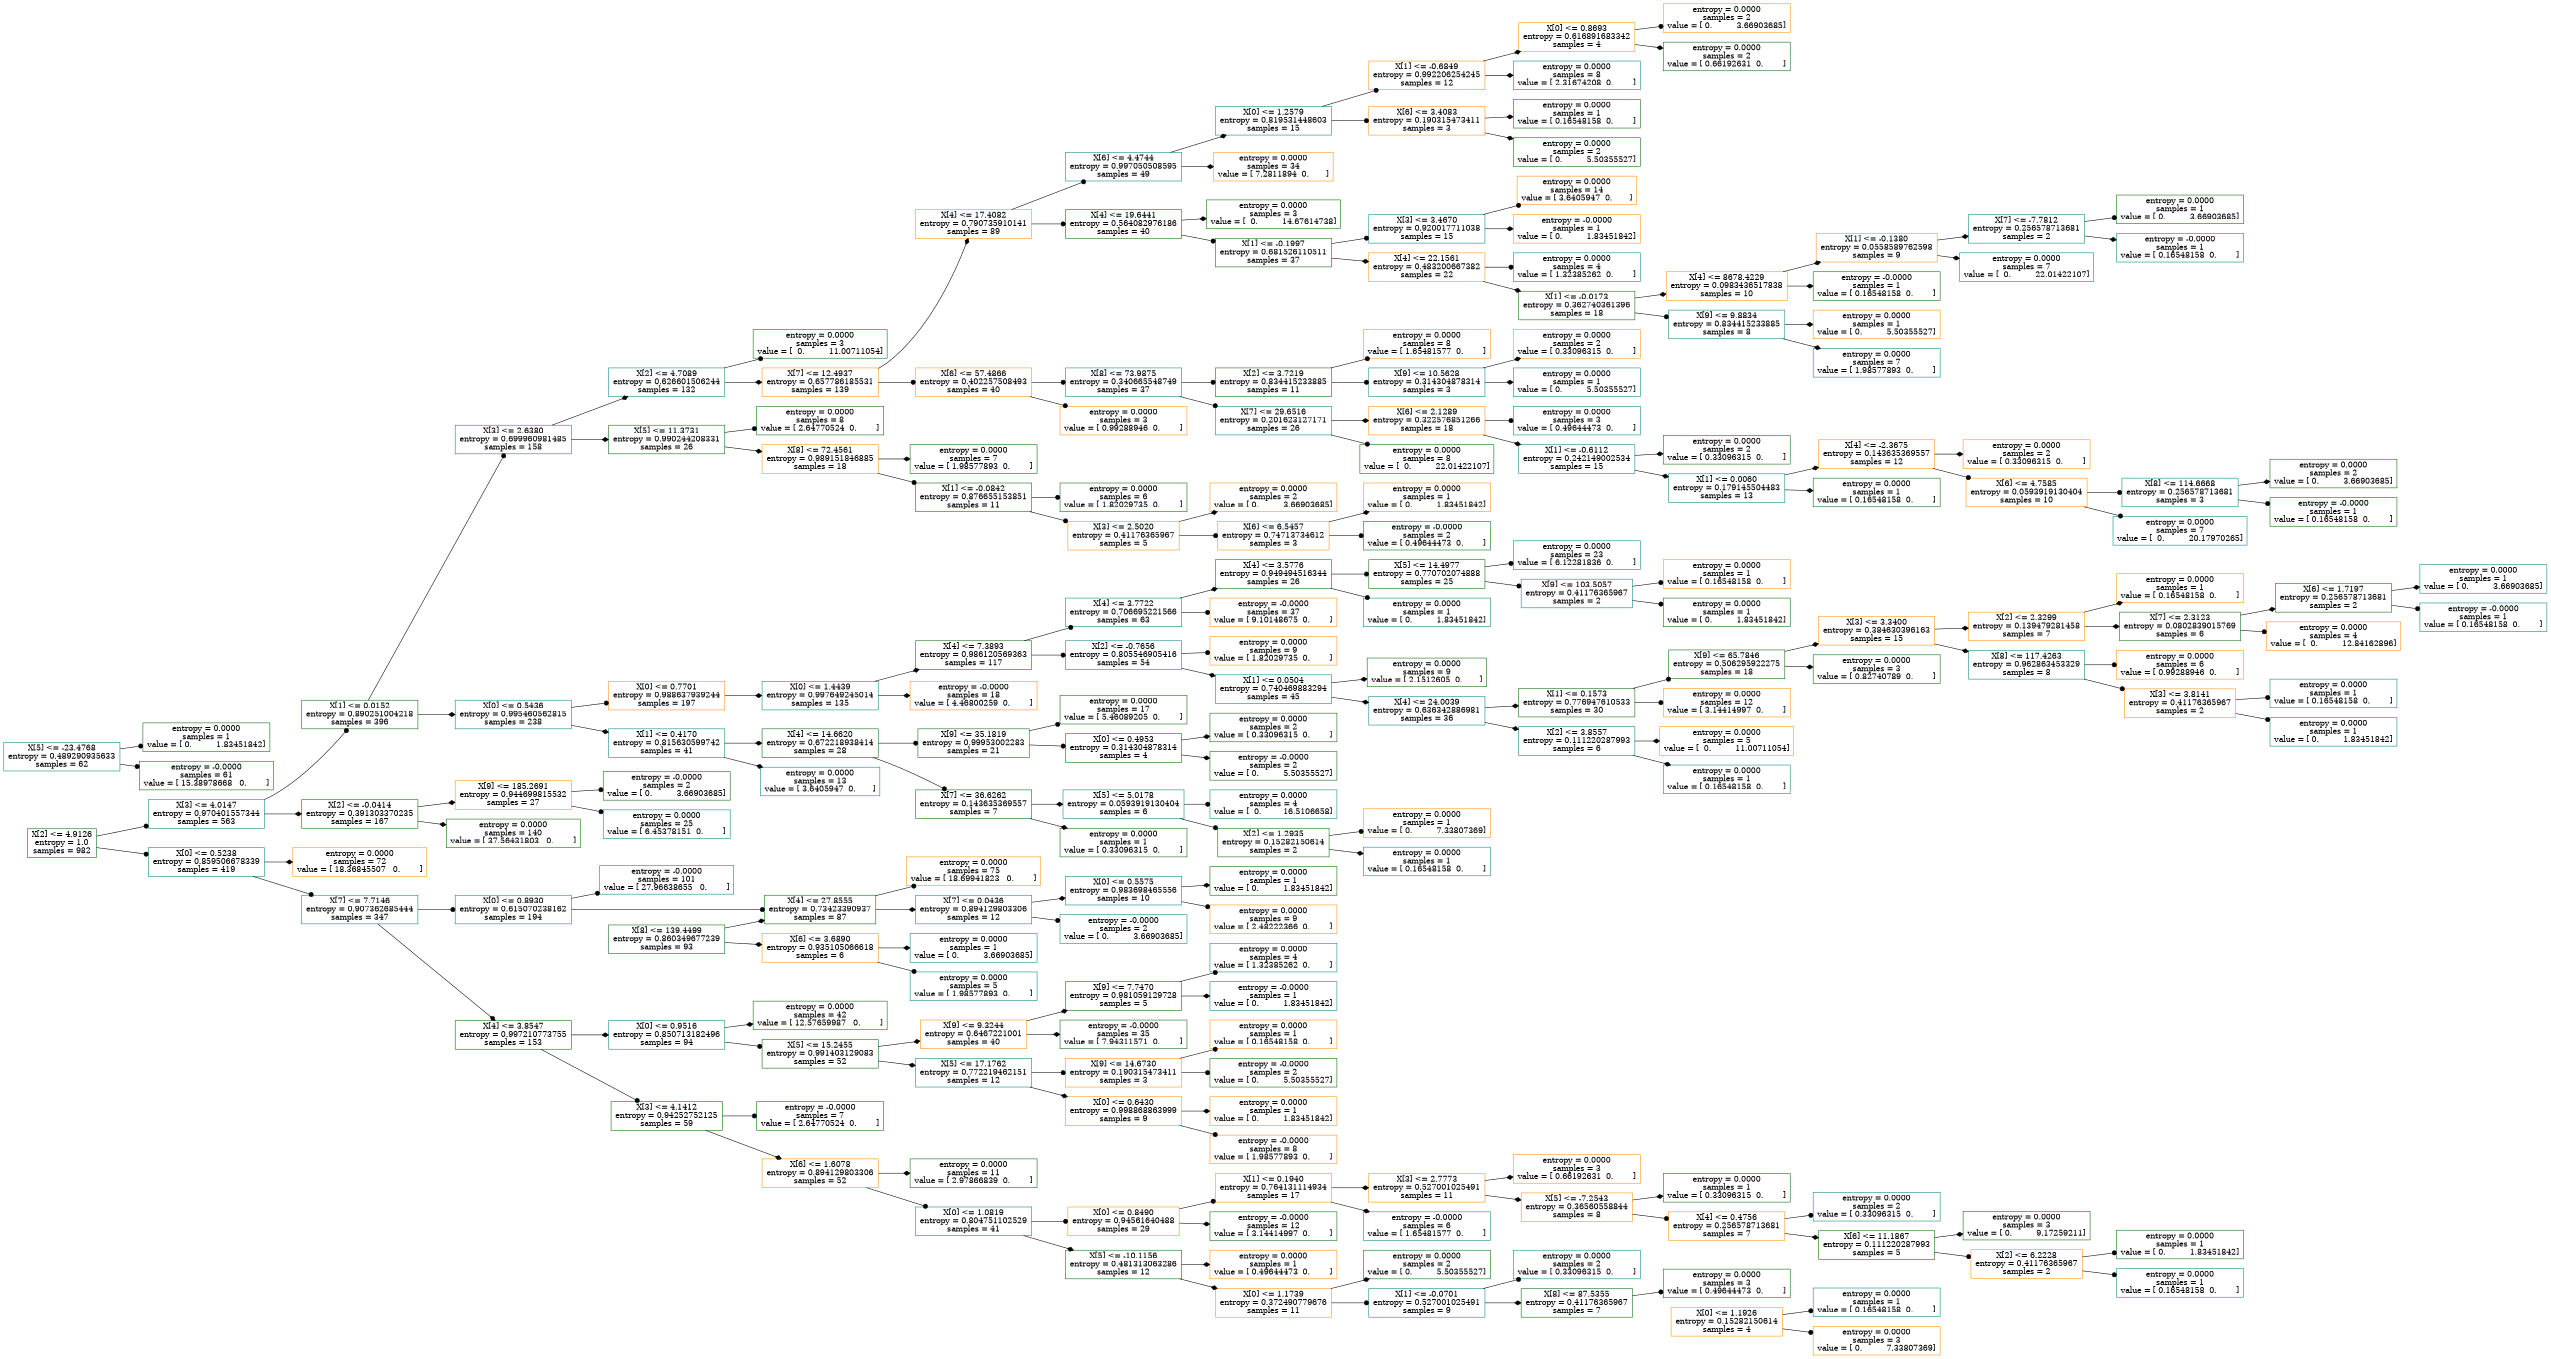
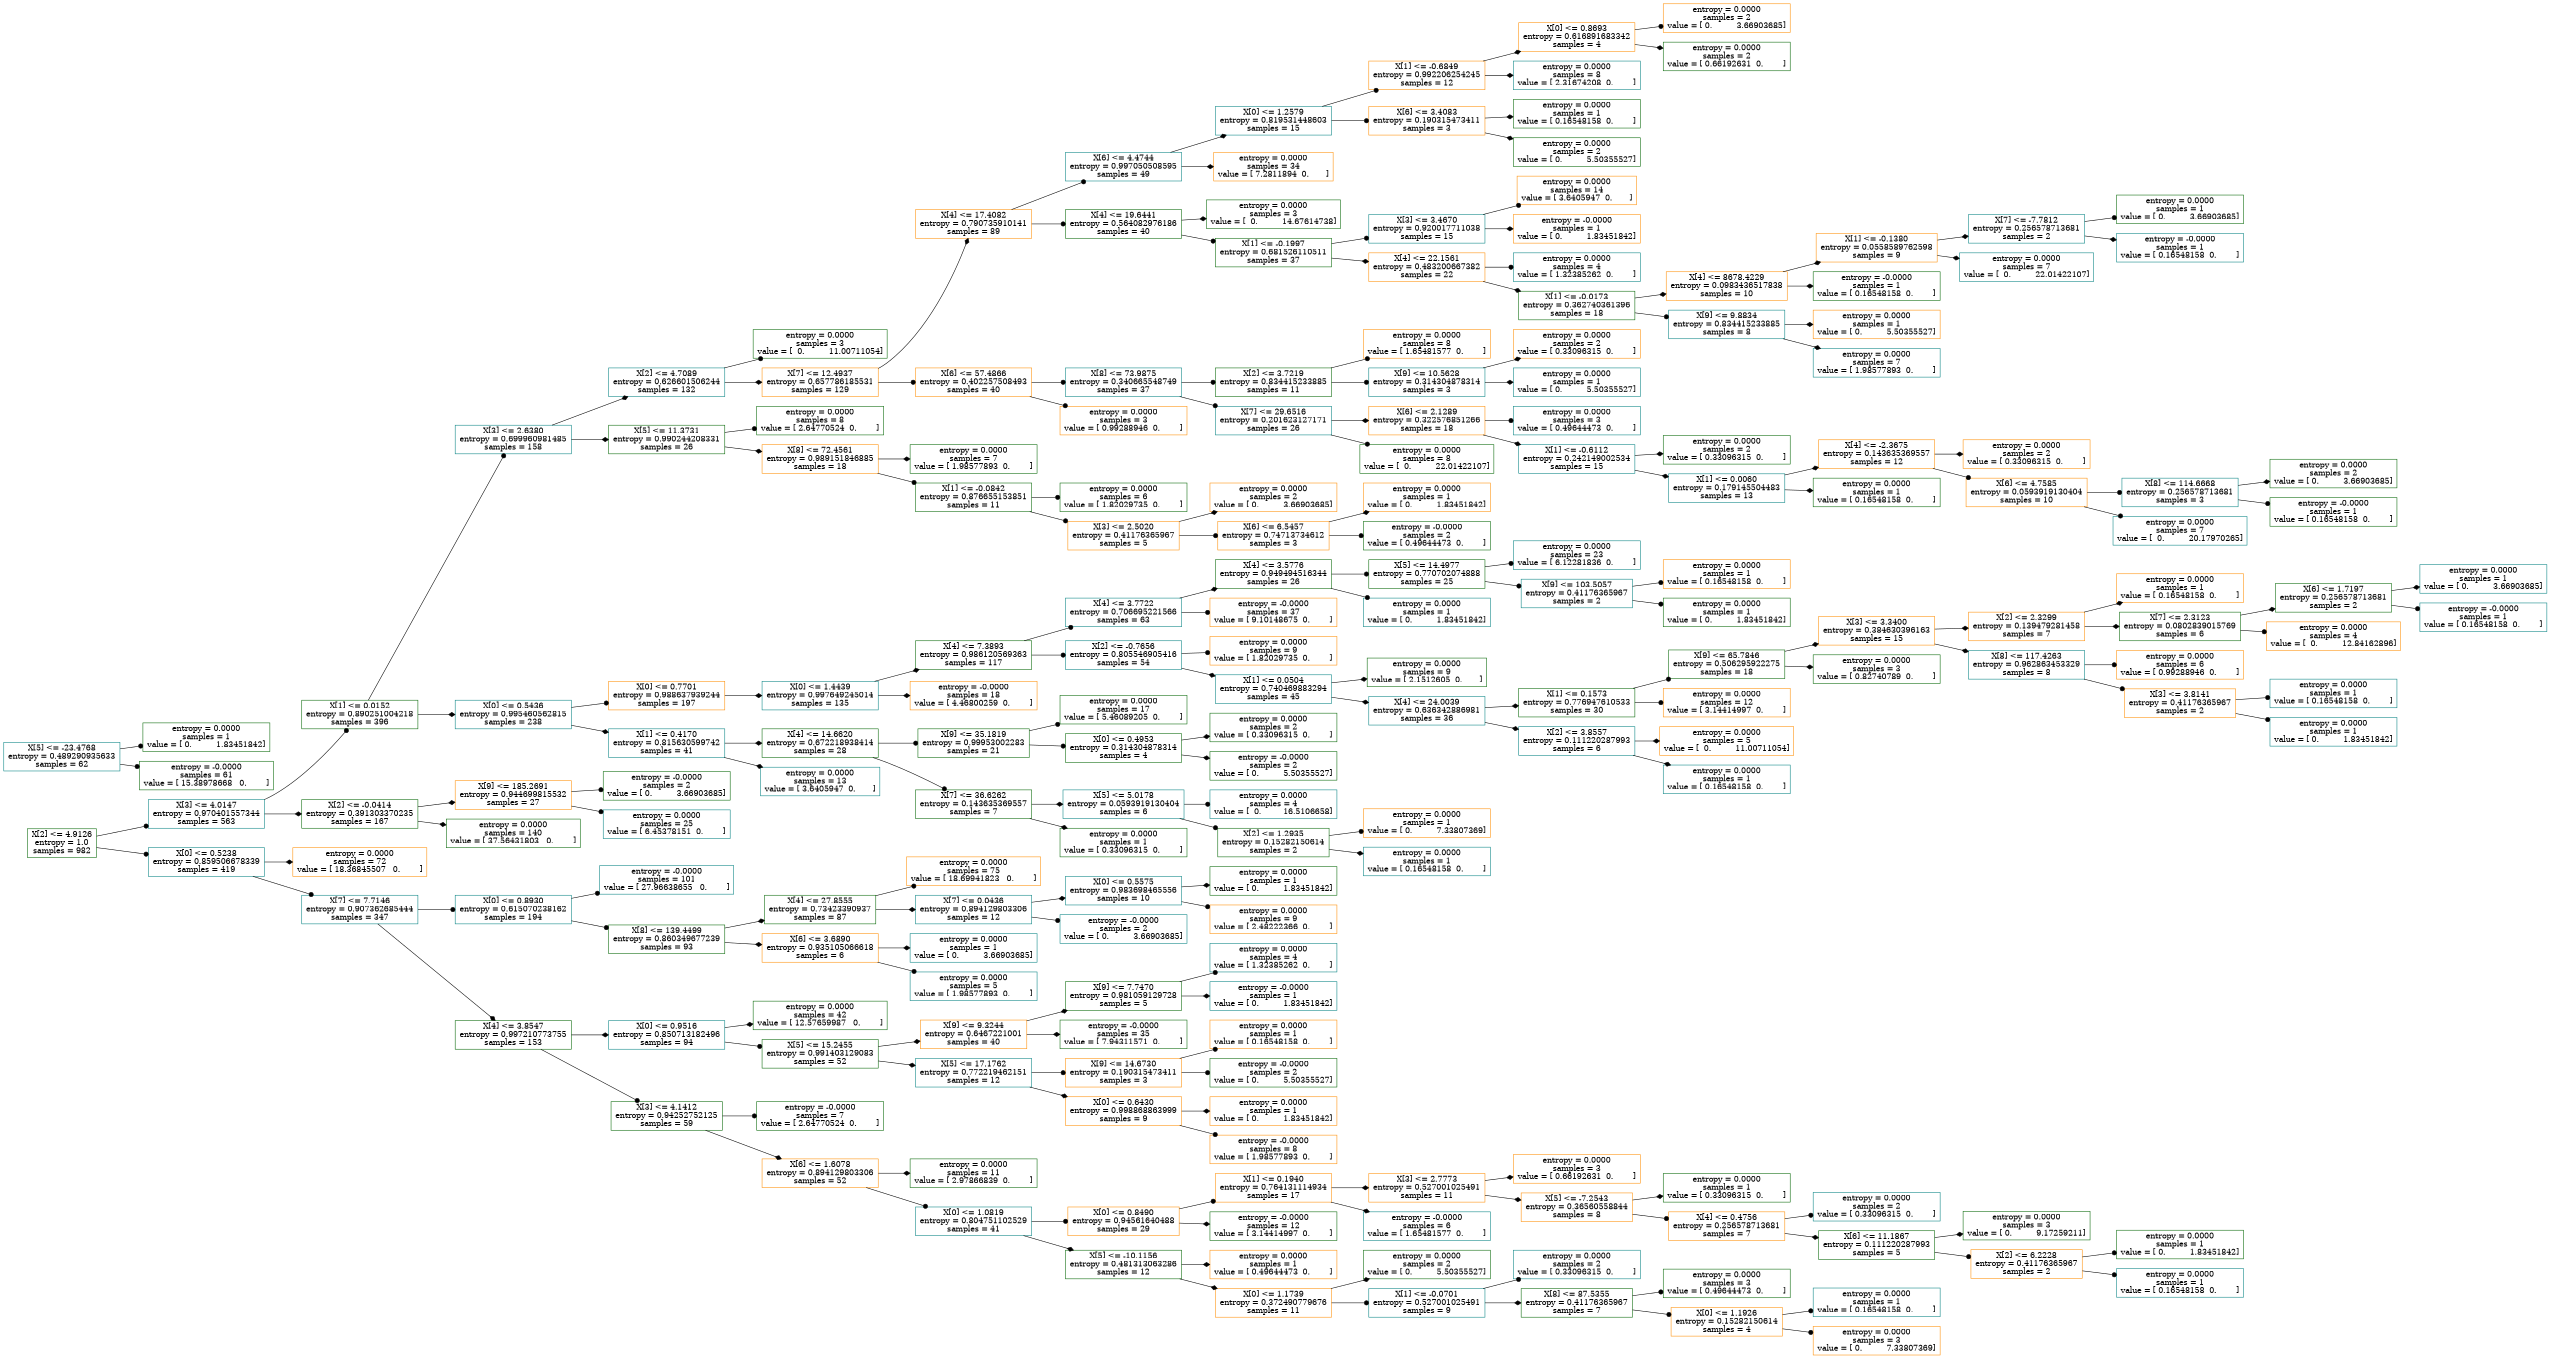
node "X[7] <= 12.4937 entropy = 0.657786185531 samples = 139": label "X[7] <= 12.4937 entropy = 0.657786185531 samples = 139" -> "X[7] <= 12.4937 entropy = 0.657786185531 samples = 129"
edge "X[0] <= 0.8930 entropy = 0.615070238162 samples = 194" -> "X[4] <= 27.8555 entropy = 0.73423390937 samples = 87": now "X[0] <= 0.8930 entropy = 0.615070238162 samples = 194" -> "X[8] <= 139.4499 entropy = 0.860349677239 samples = 93"
edge "X[8] <= 87.5355 entropy = 0.41176365967 samples = 7" -> "X[0] <= 1.1926 entropy = 0.15282150614 samples = 4": added
